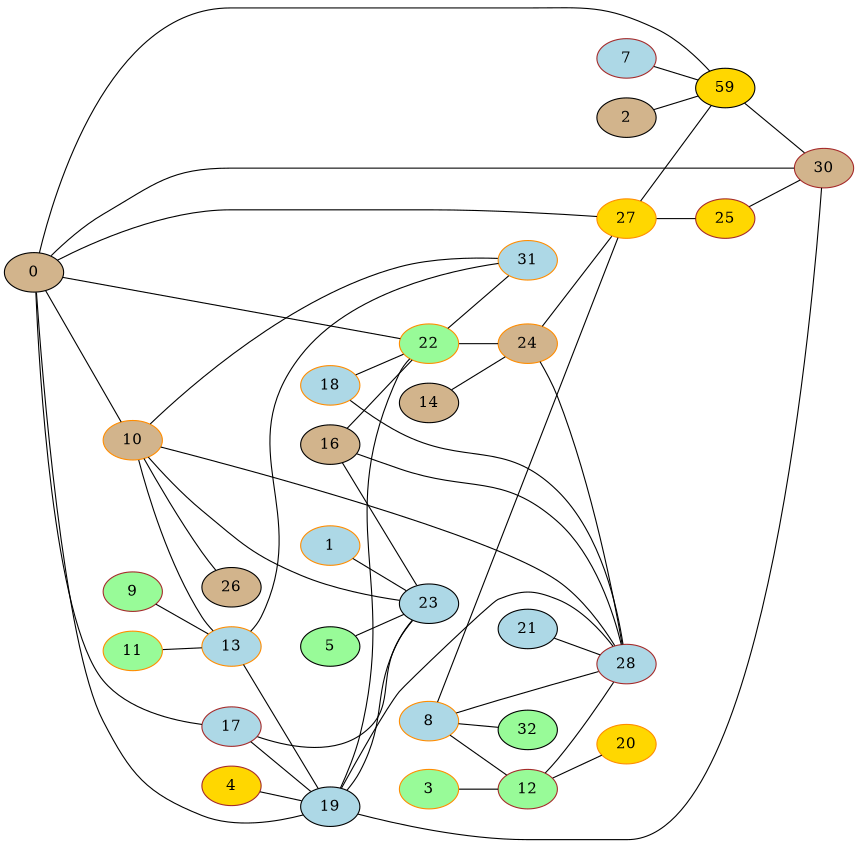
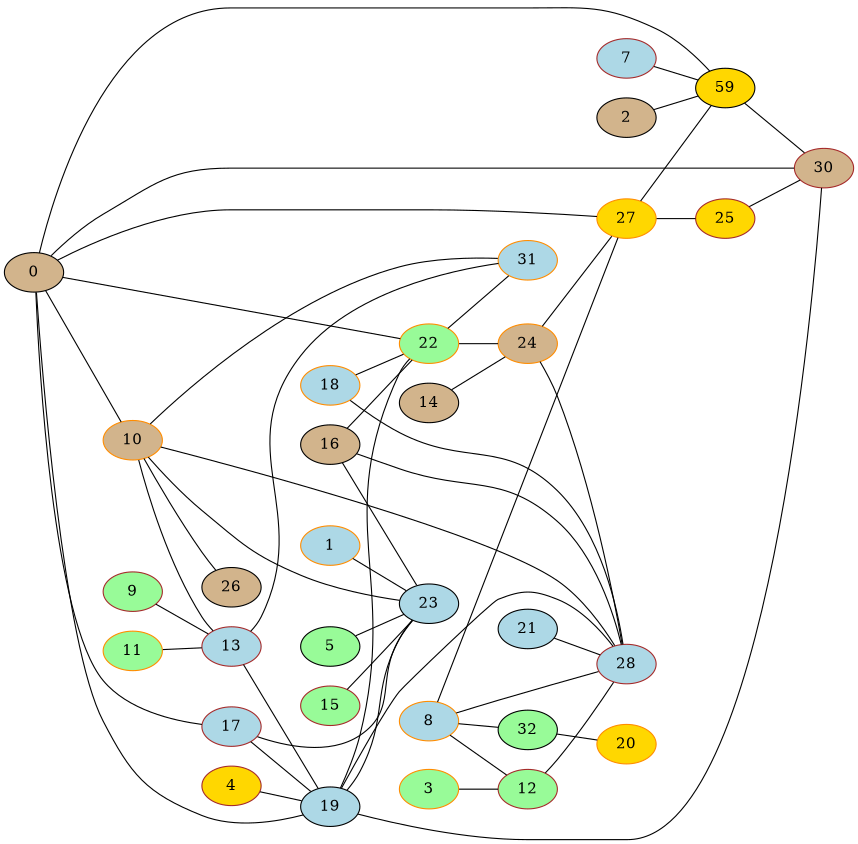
node "13": color darkorange -> brown
node "15": added
edge "20" -- "12": now "20" -- "32"
